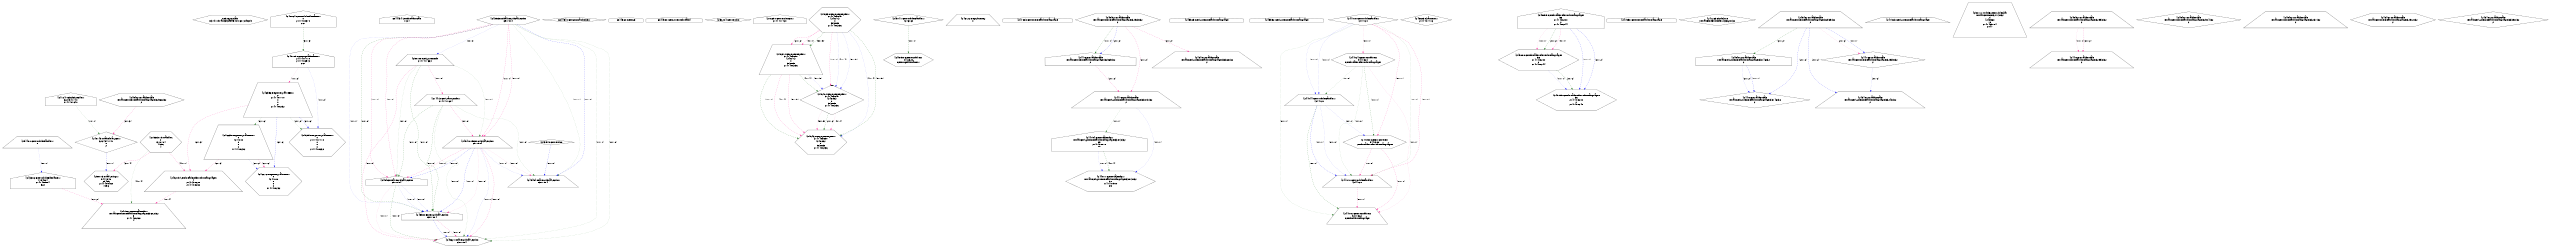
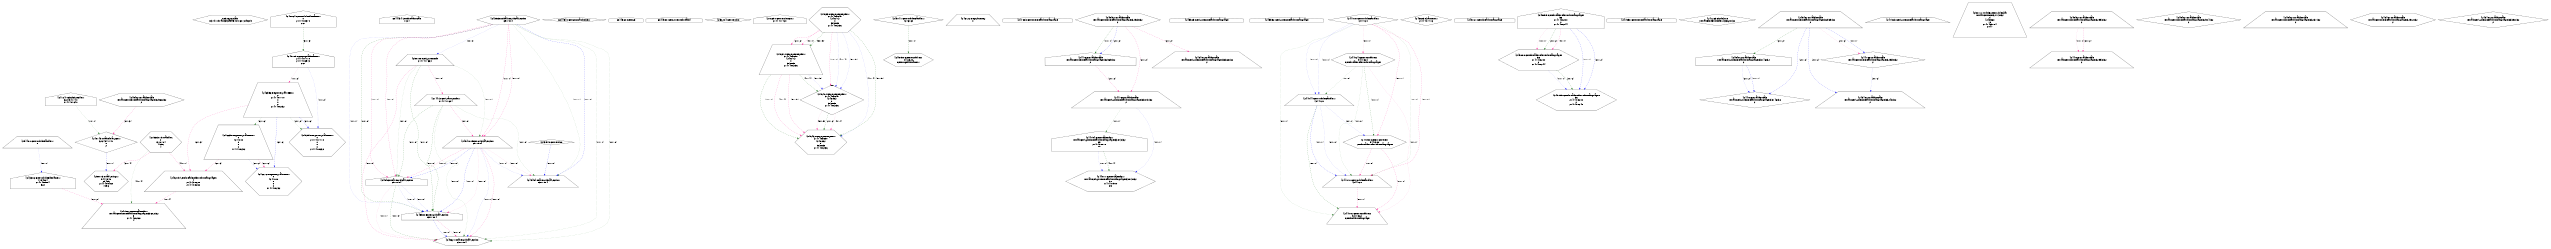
node "4245121.GetThreadUILanguage": added
